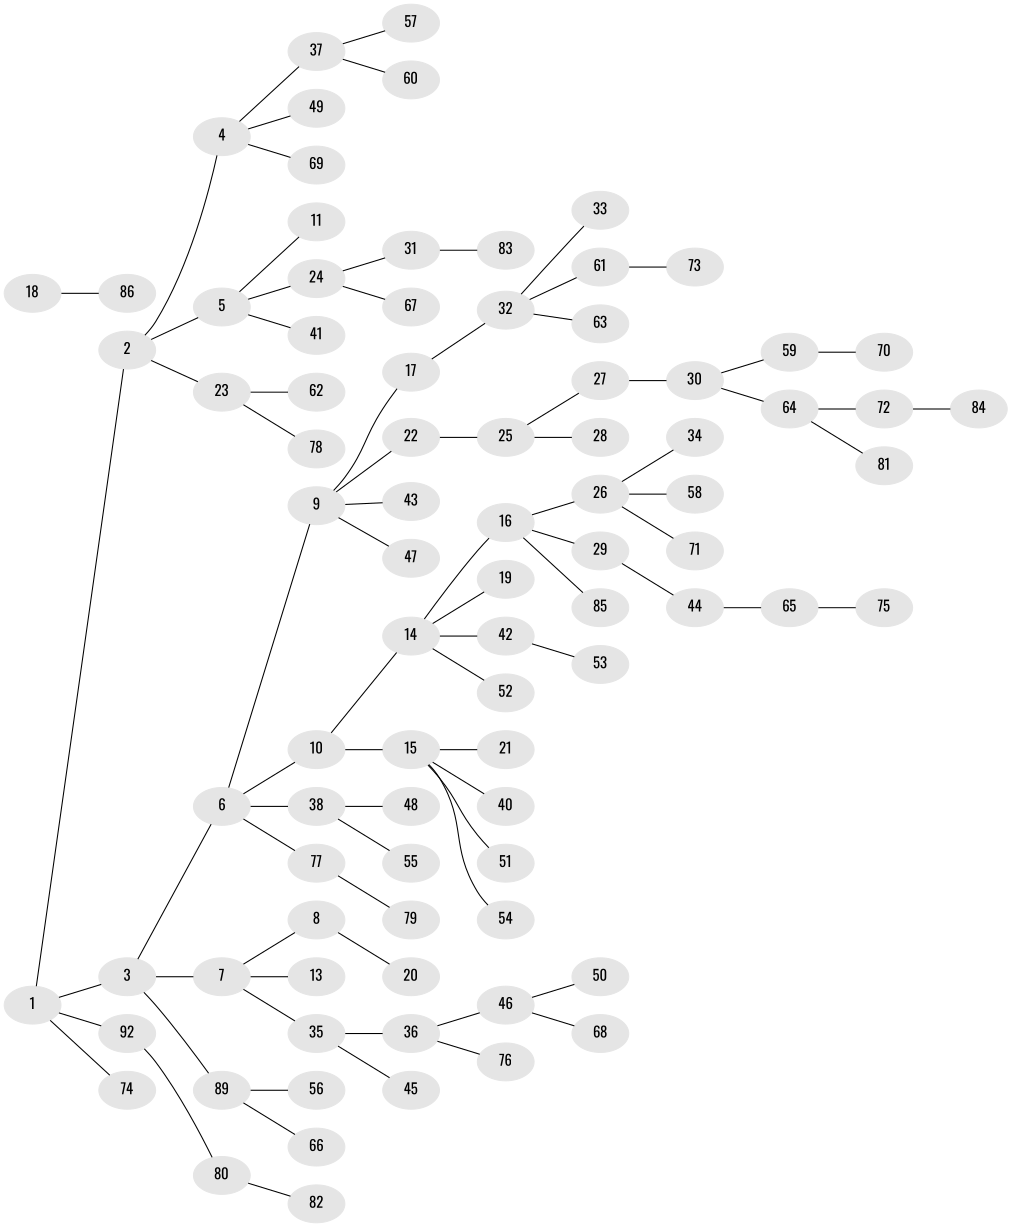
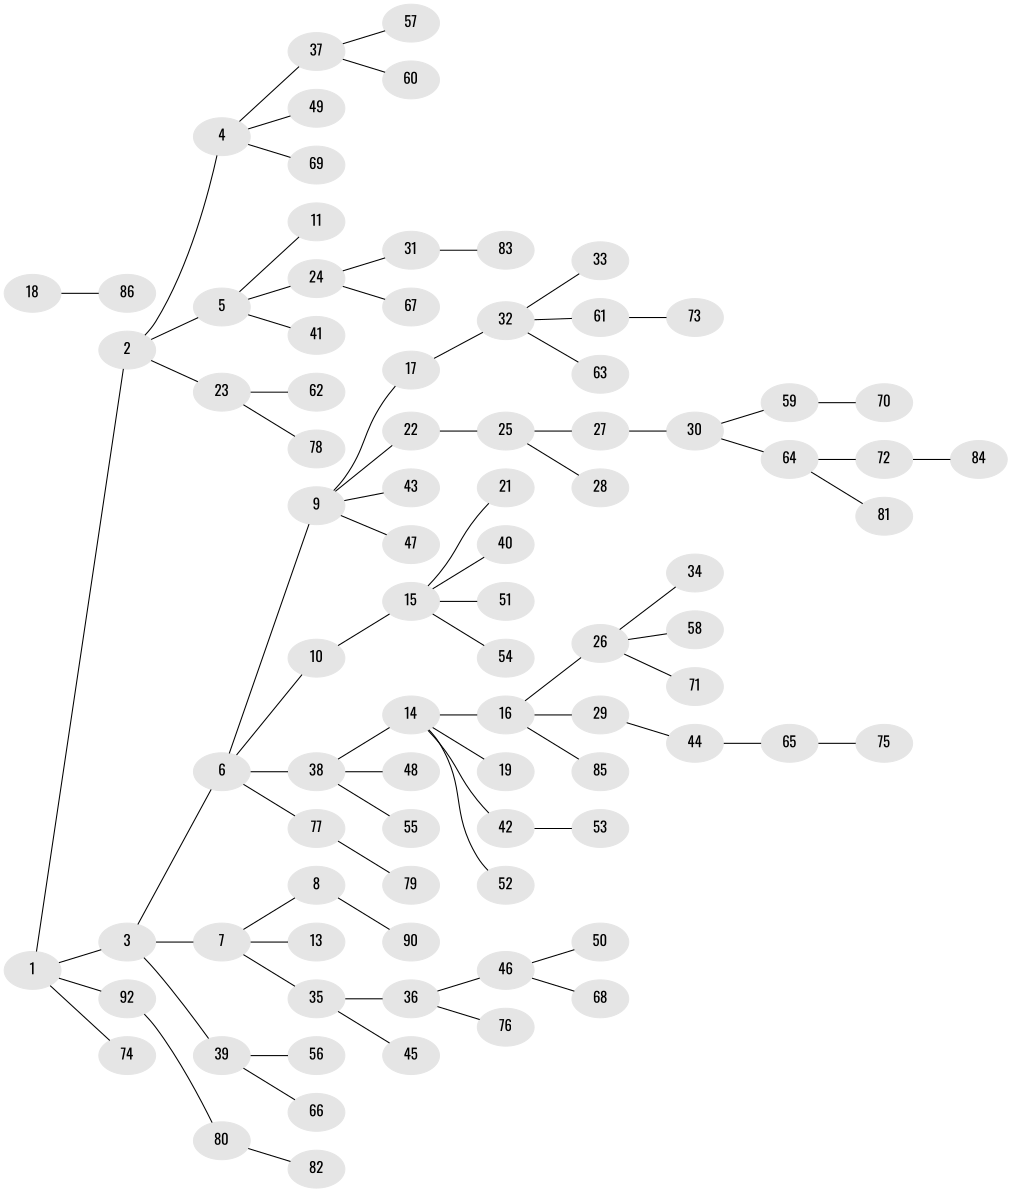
edge "14" -- "10": now "14" -- "38"
node "20": label "20" -> "90"
node "89": label "89" -> "39"
